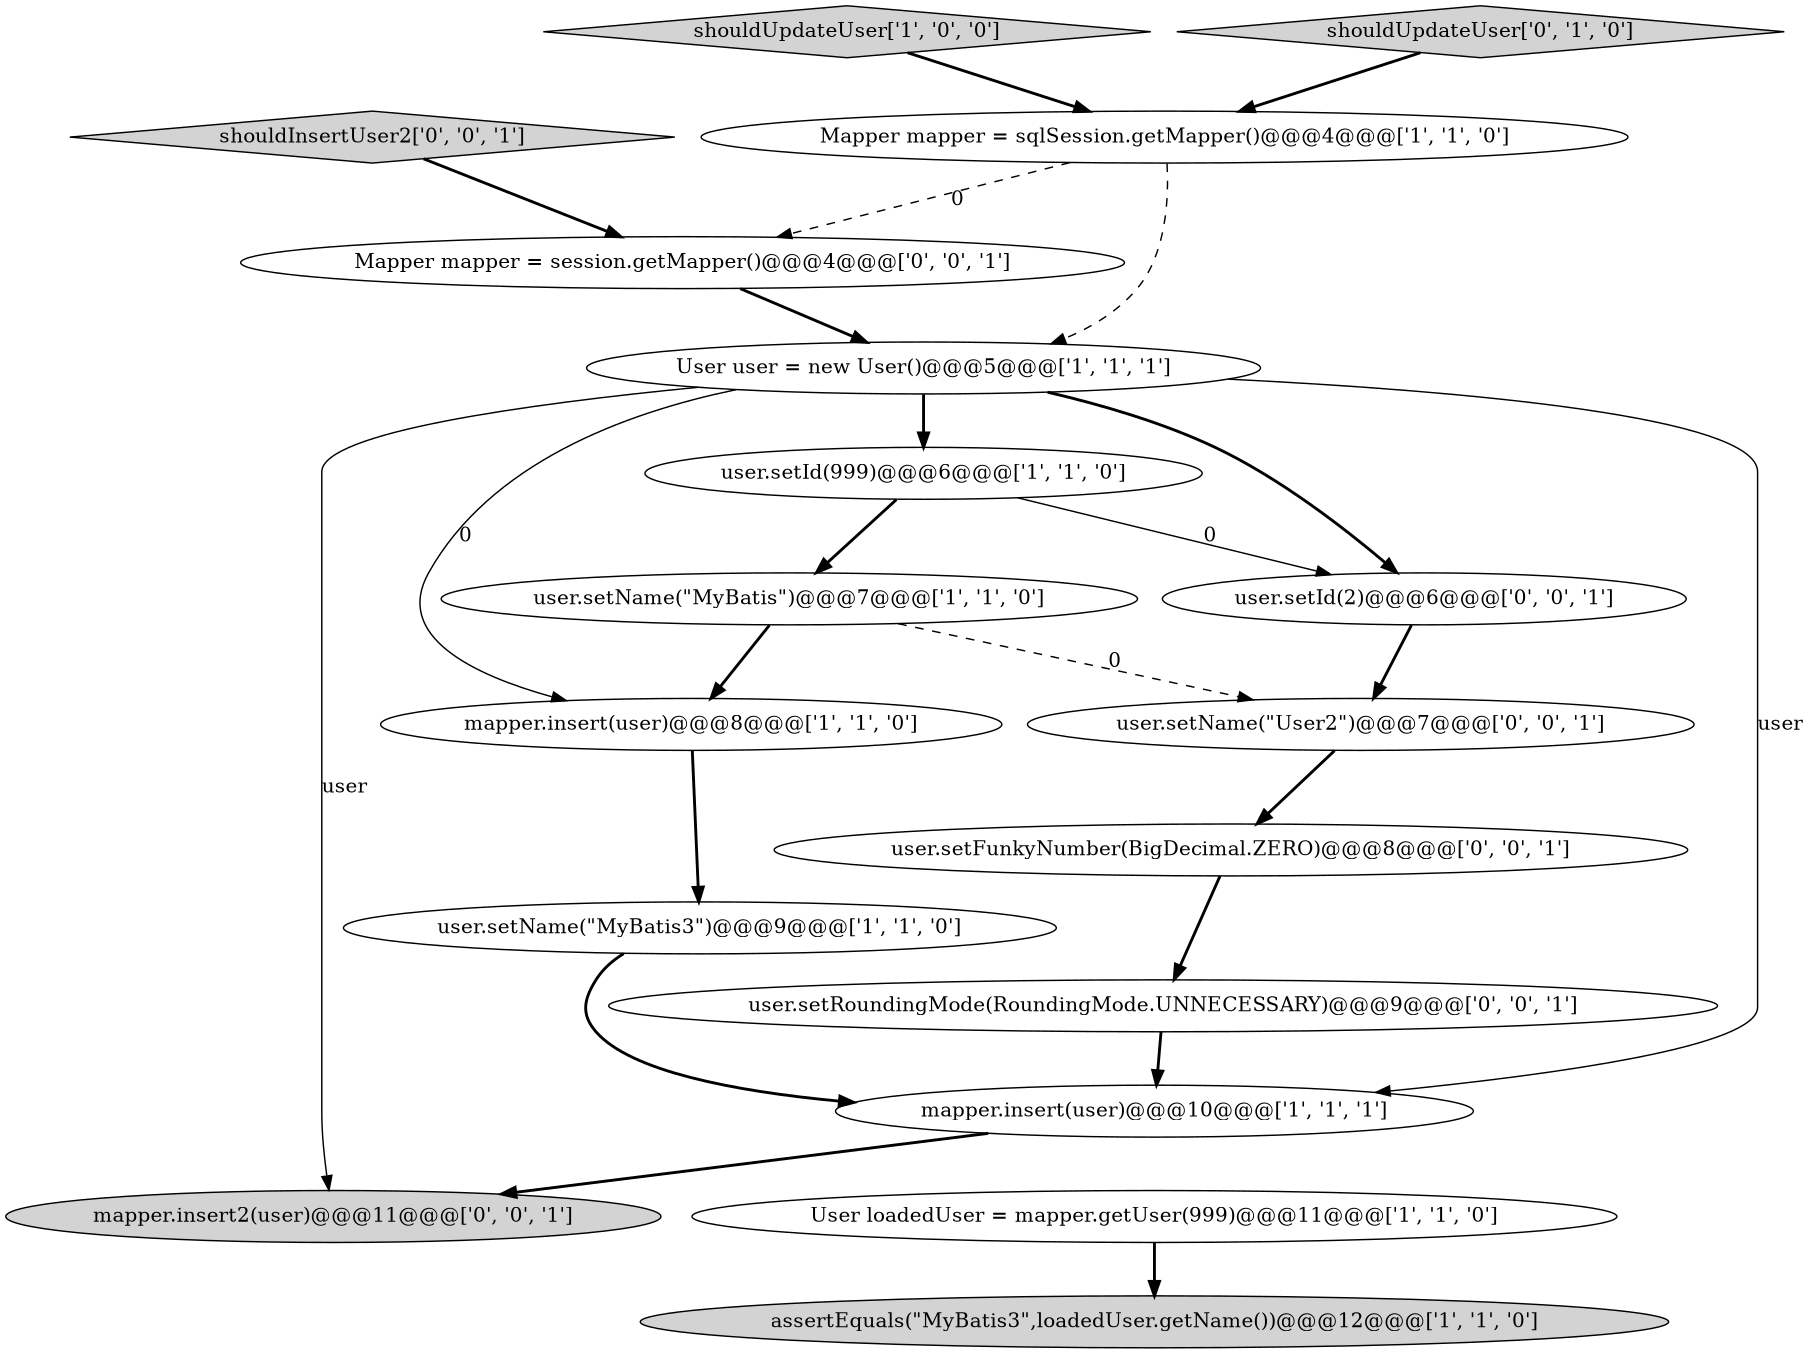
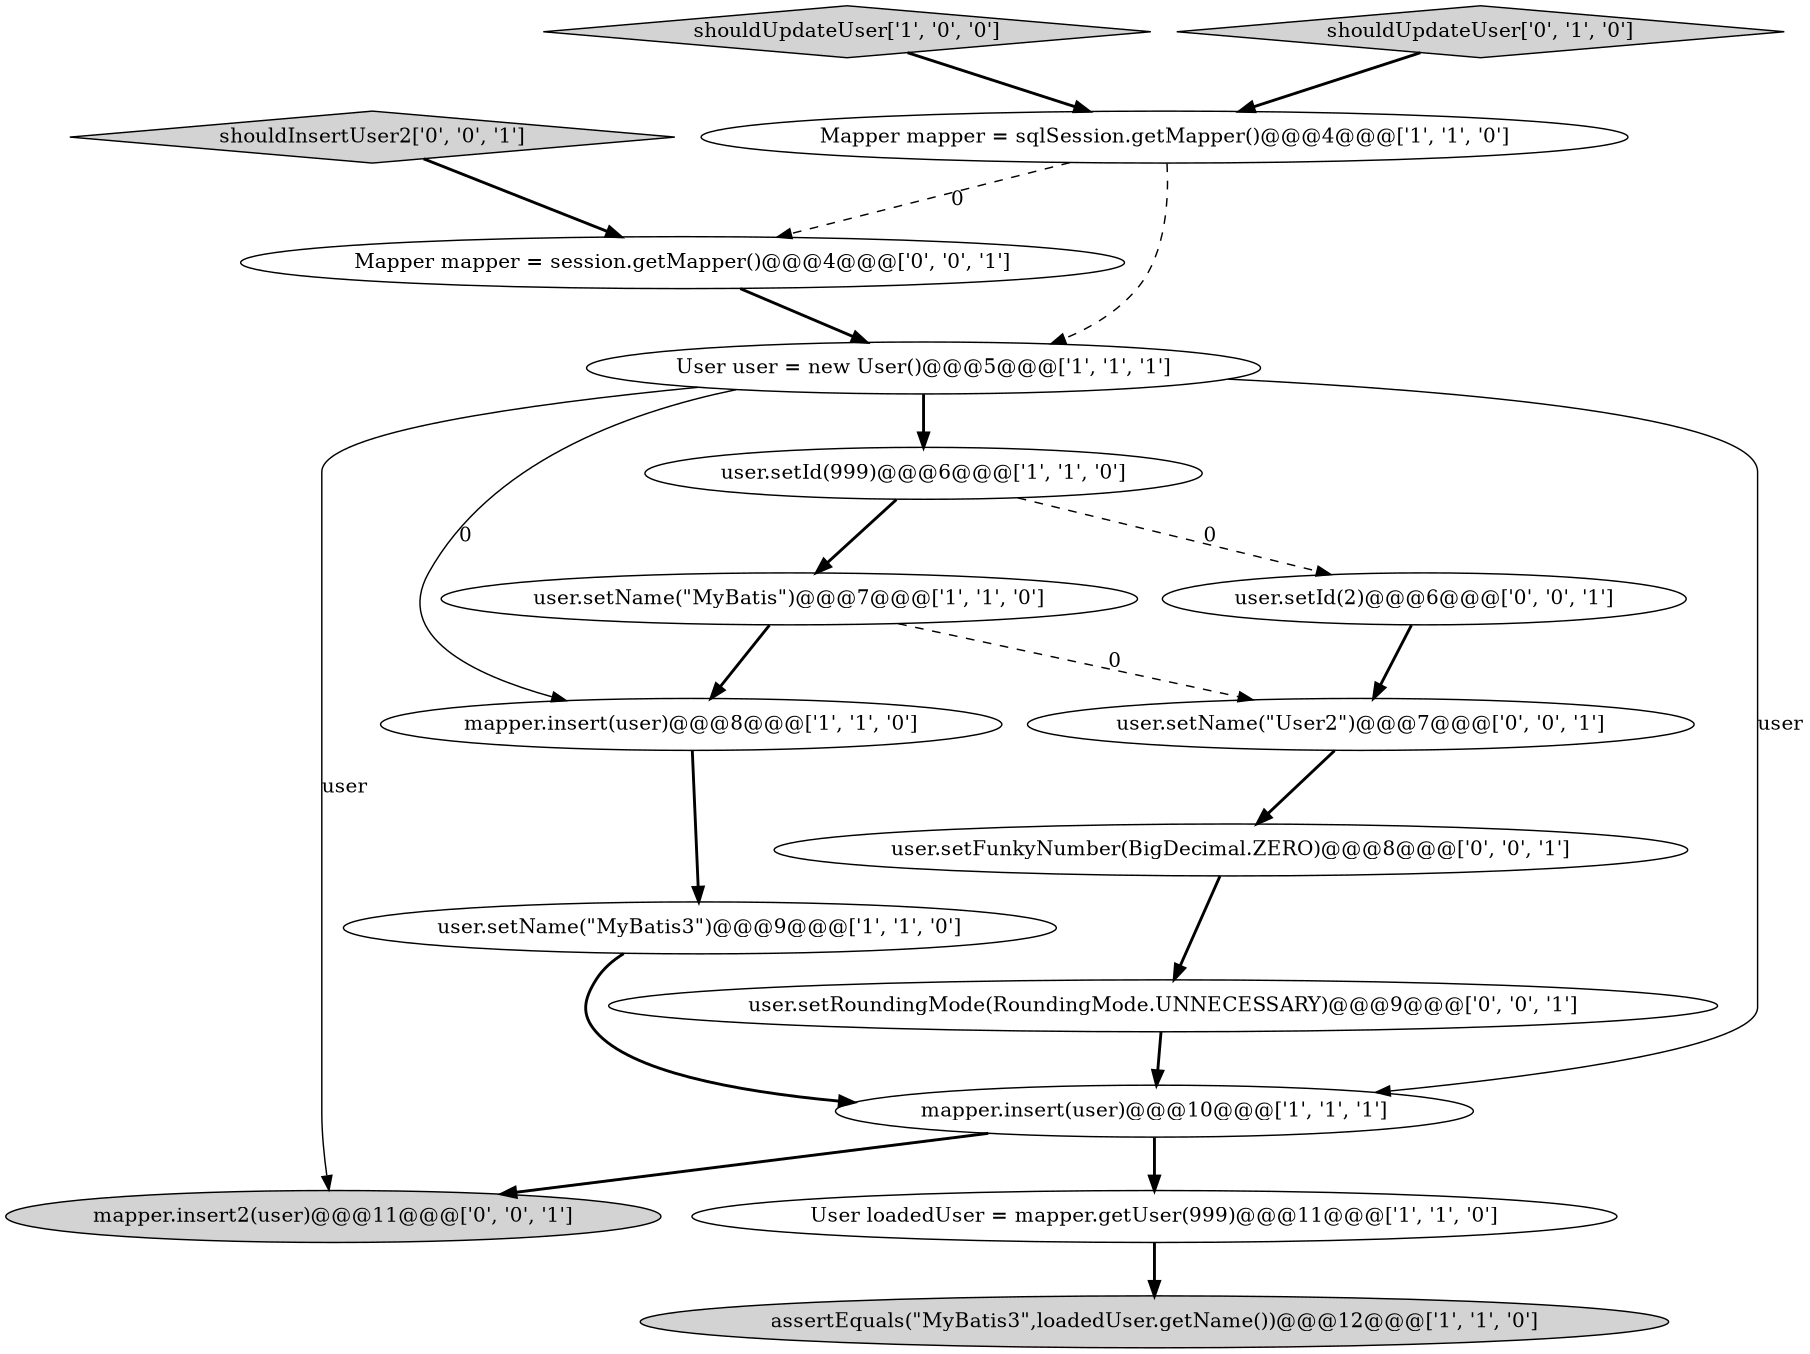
edge "User user = new User()@@@5@@@['1', '1', '1']" -> "user.setId(2)@@@6@@@['0', '0', '1']": removed
edge "user.setId(999)@@@6@@@['1', '1', '0']" -> "user.setId(2)@@@6@@@['0', '0', '1']": style solid -> dashed
edge "mapper.insert(user)@@@10@@@['1', '1', '1']" -> "User loadedUser = mapper.getUser(999)@@@11@@@['1', '1', '0']": added
